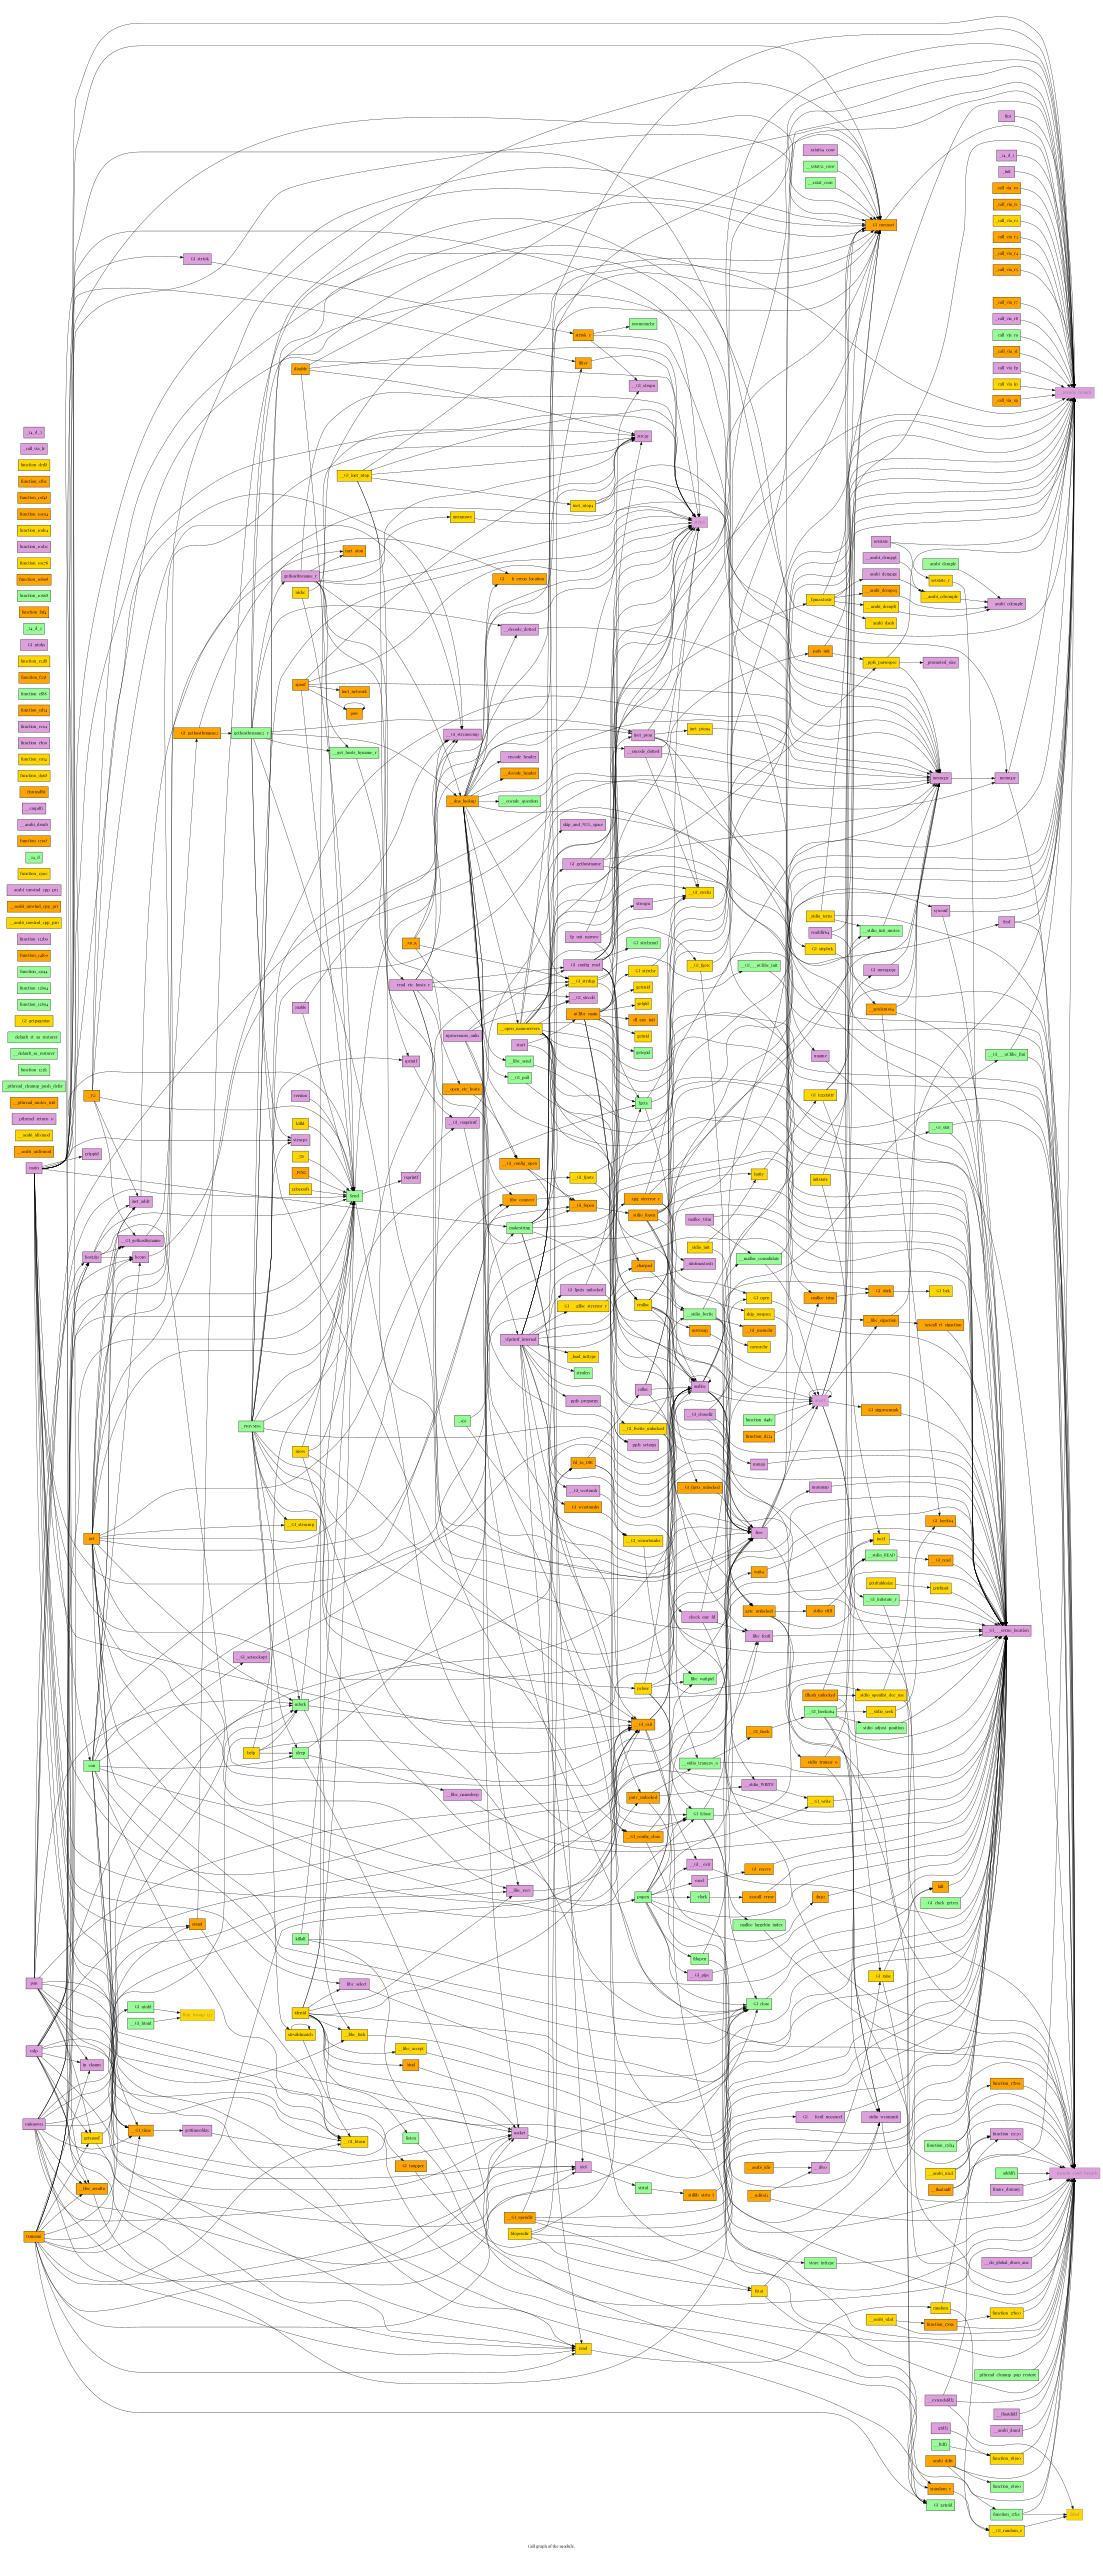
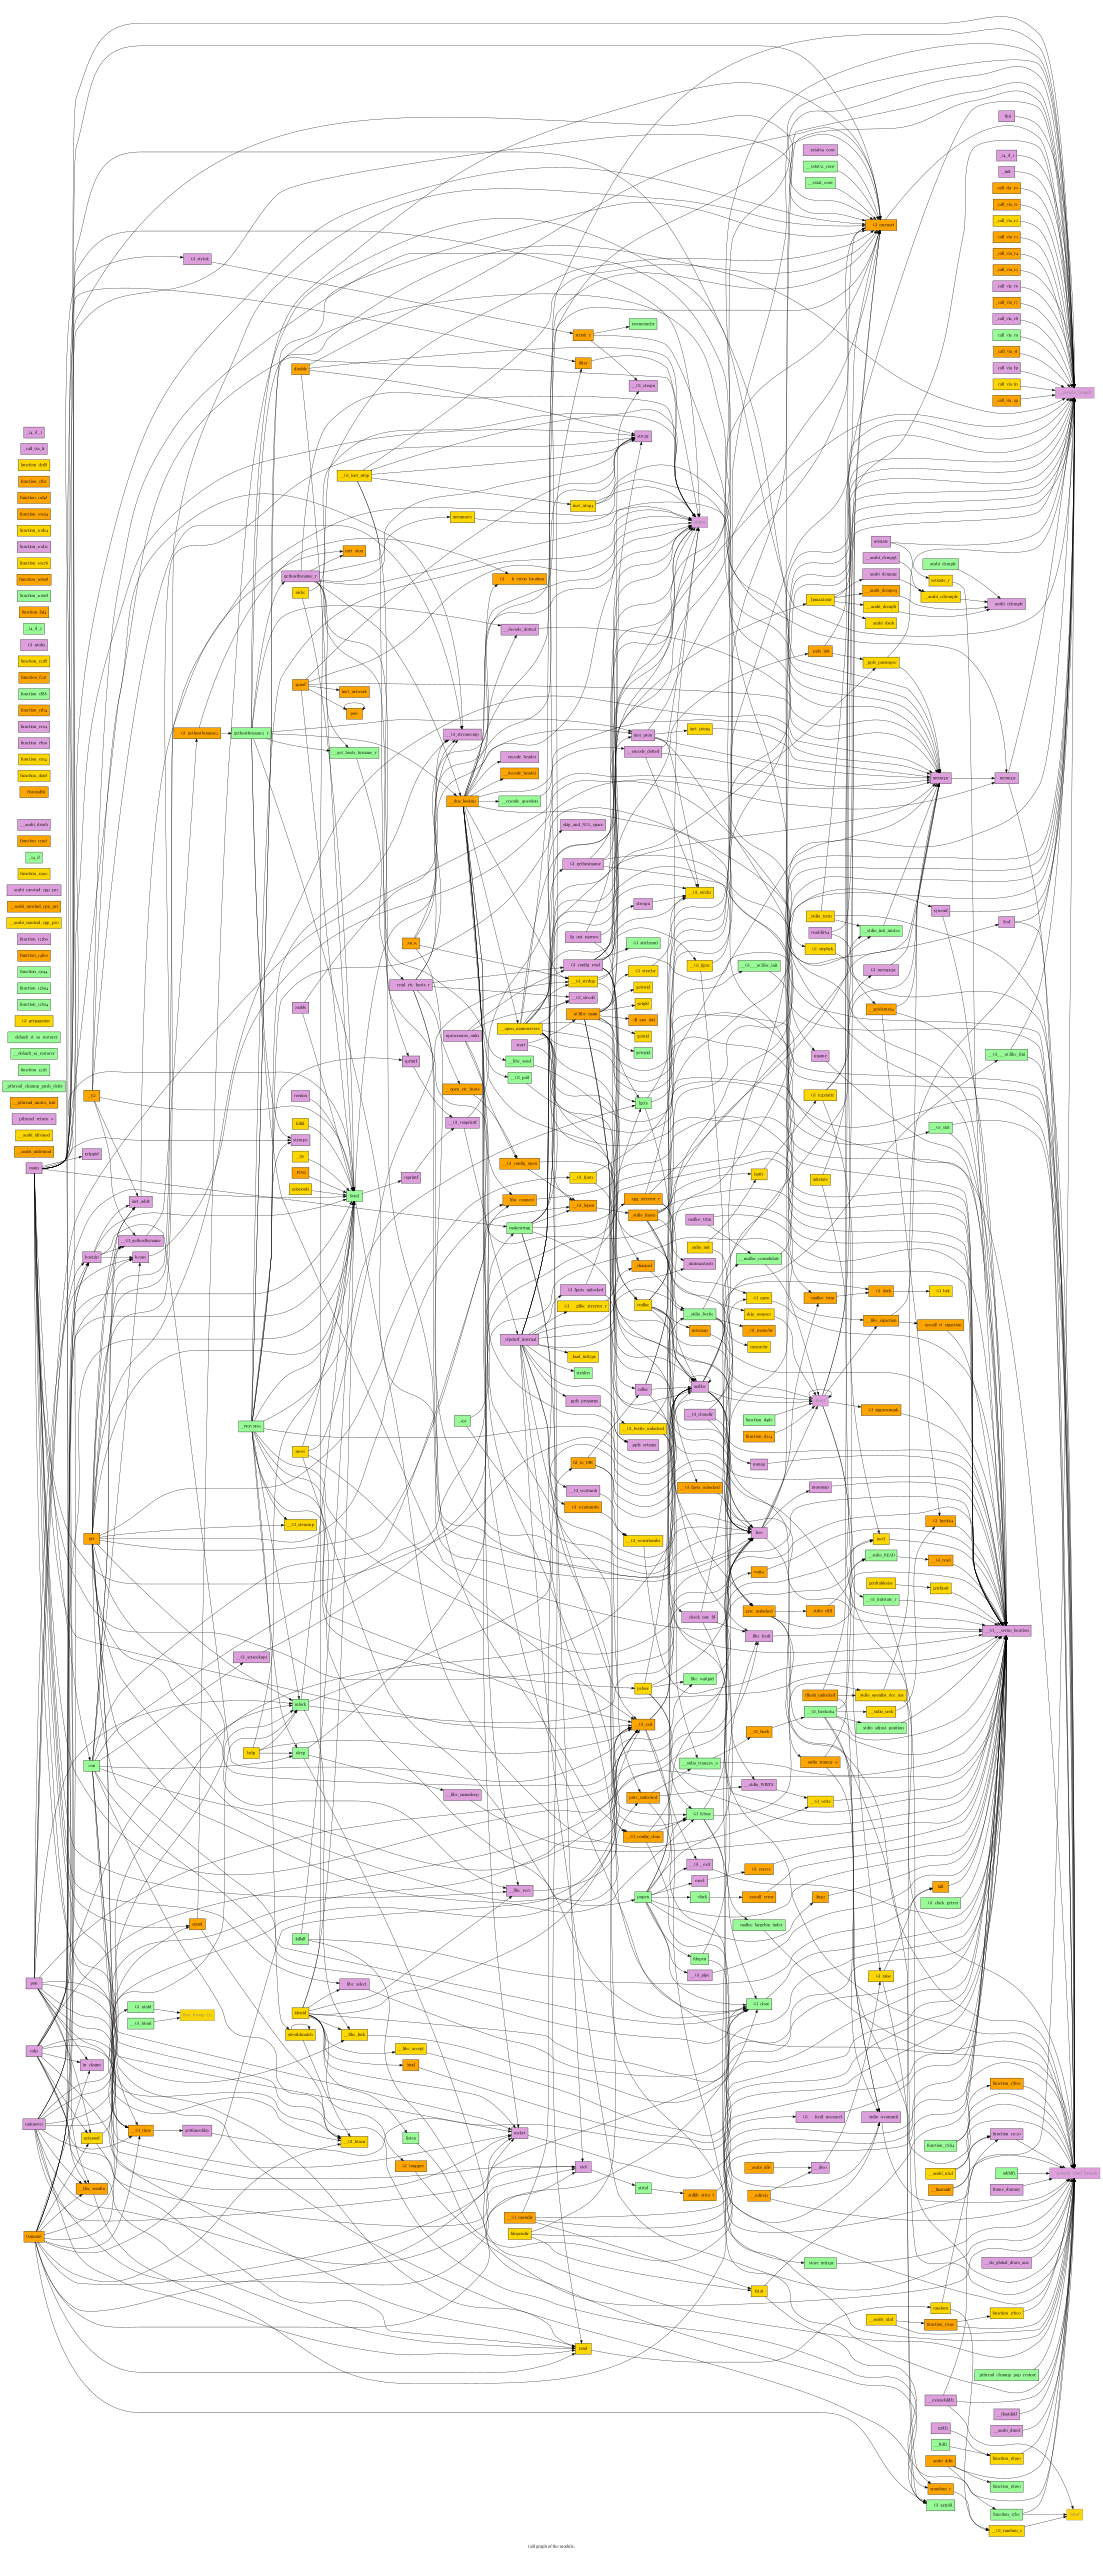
node "_call_via_r6": added
edge "_fpmaxtostr" -> "__GI_memset": removed
node "_promoted_size": removed
node "__cmpdf2": removed
edge "__GI_config_open" -> "__libc_waitpid": now "__GI_config_open" -> "calloc"
edge "fdopendir" -> "fd_to_DIR": removed
